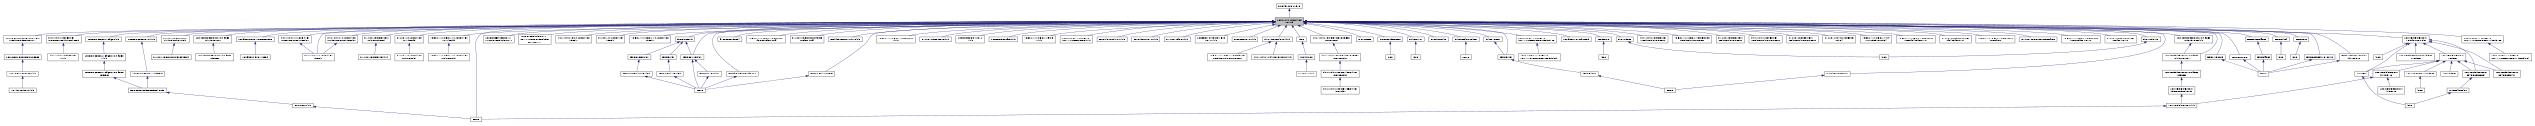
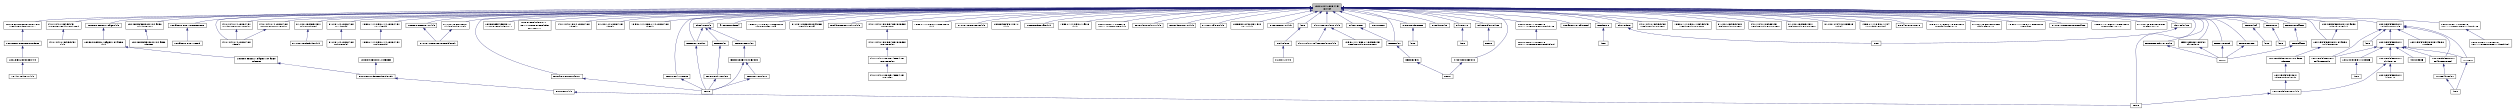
edge "AP_HAL::UARTDriver ::printf" -> "SmallEKF::RunEKF": reversed
node "PX4::PX4RCOutput::force _safety_off": label "PX4::PX4RCOutput::force _safety_off" -> "PX4::PX4RCOutput::force _realtime_off"
edge "AP_Compass_PX4::detect" -> "AP_Compass_PX4::init": now "PX4::PX4RCOutput::enable_ch" -> "AP_Compass_PX4::init"
edge "test_conversions" -> "test_conversion": now "test_conversions" -> "test_quaternion_eulers"
